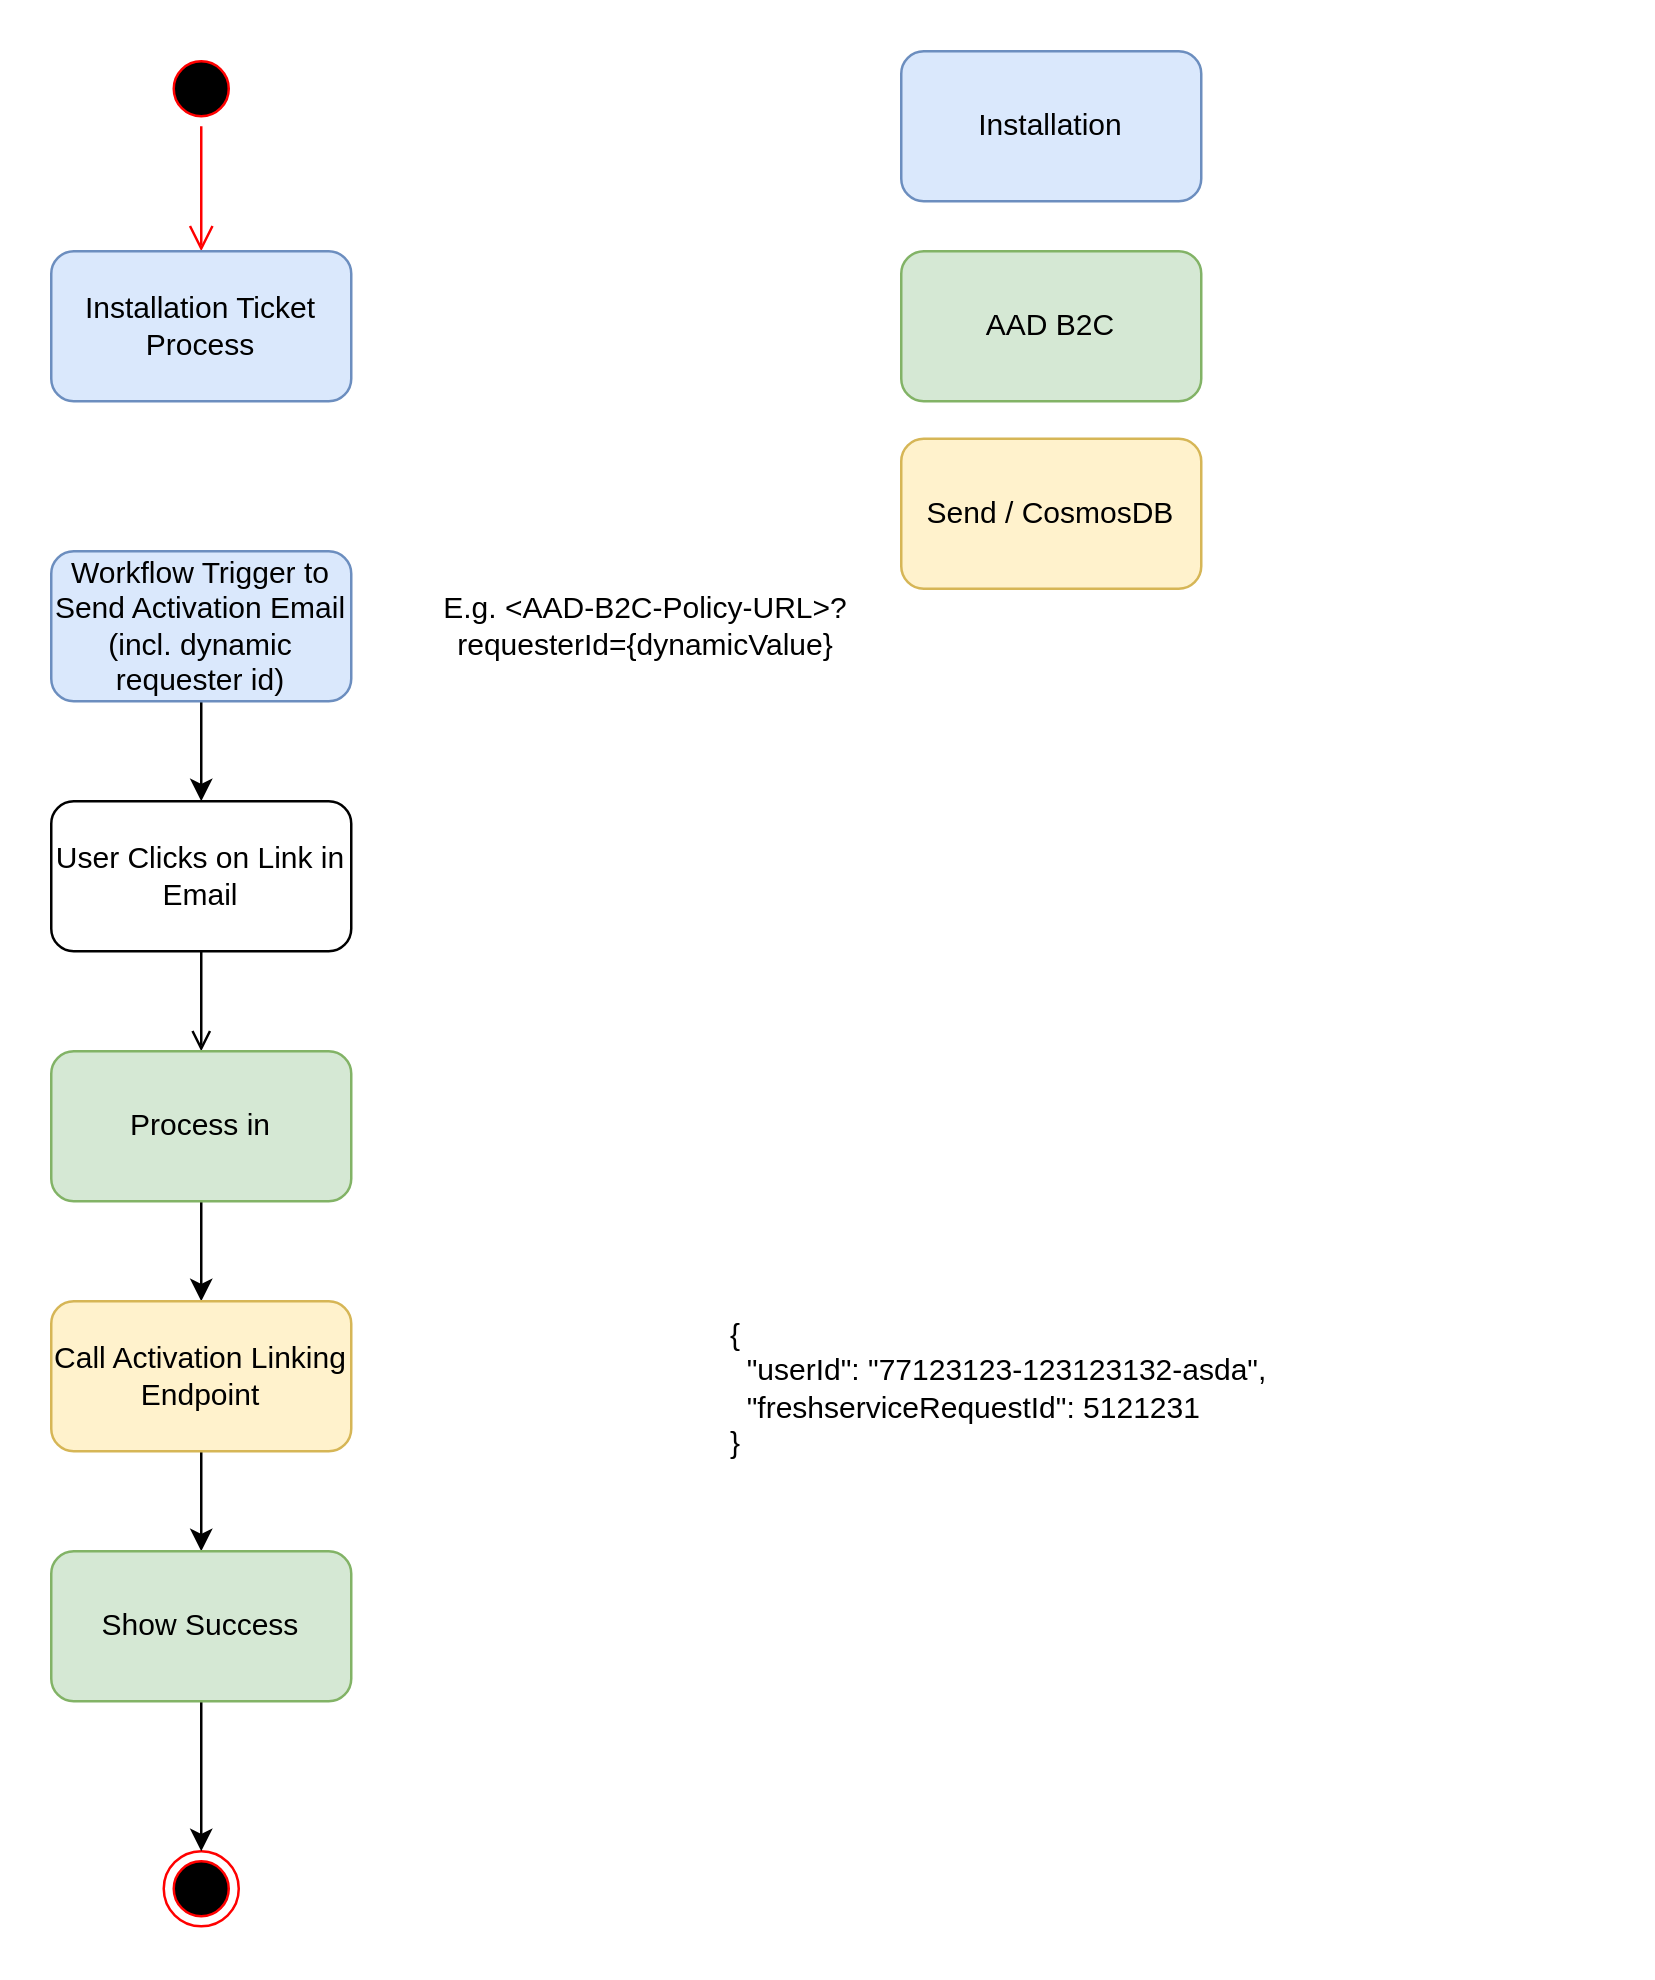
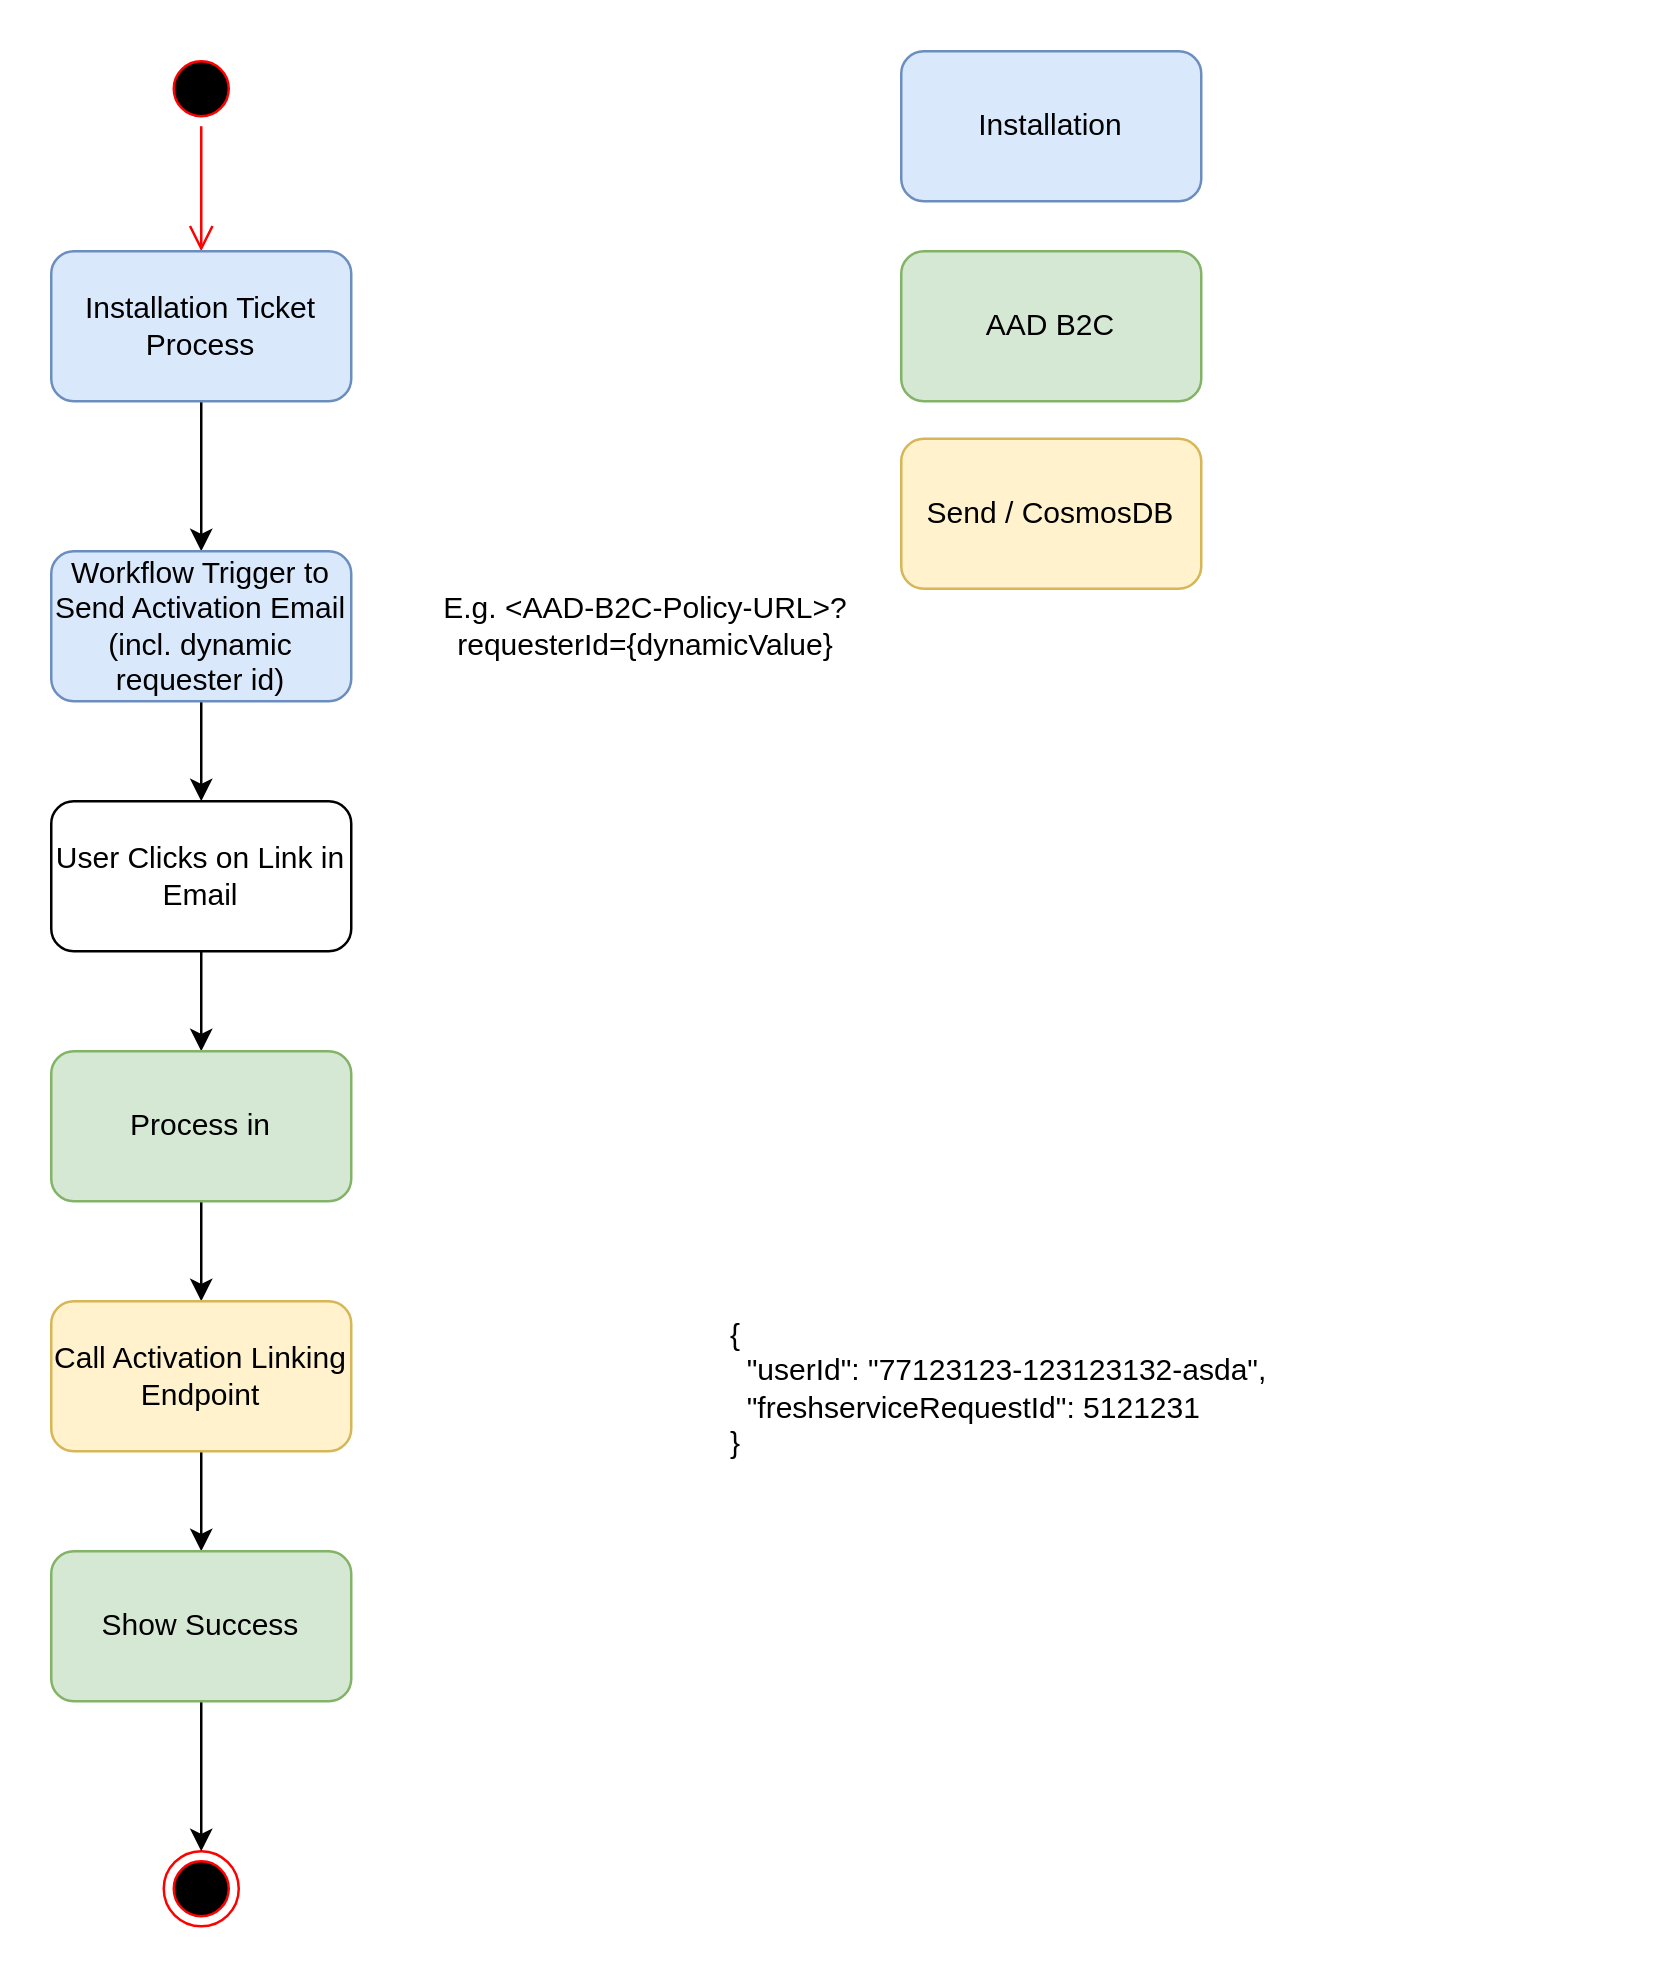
edge "Installation Ticket Process" -> "Workflow Trigger to Send Activation Email (incl. dynamic requester id)": added
edge "User Clicks on Link in Email" -> "Process in": arrowhead open -> classic
